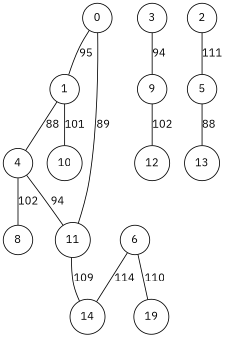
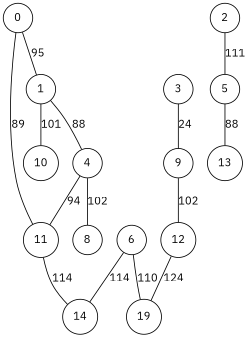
edge "3" -- "9": label "94" -> "24"
edge "11" -- "14": label "109" -> "114"
edge "12" -- "19": added, label "124"
